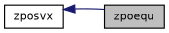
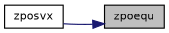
edge "zpoequ" -> "zposvx": reversed
